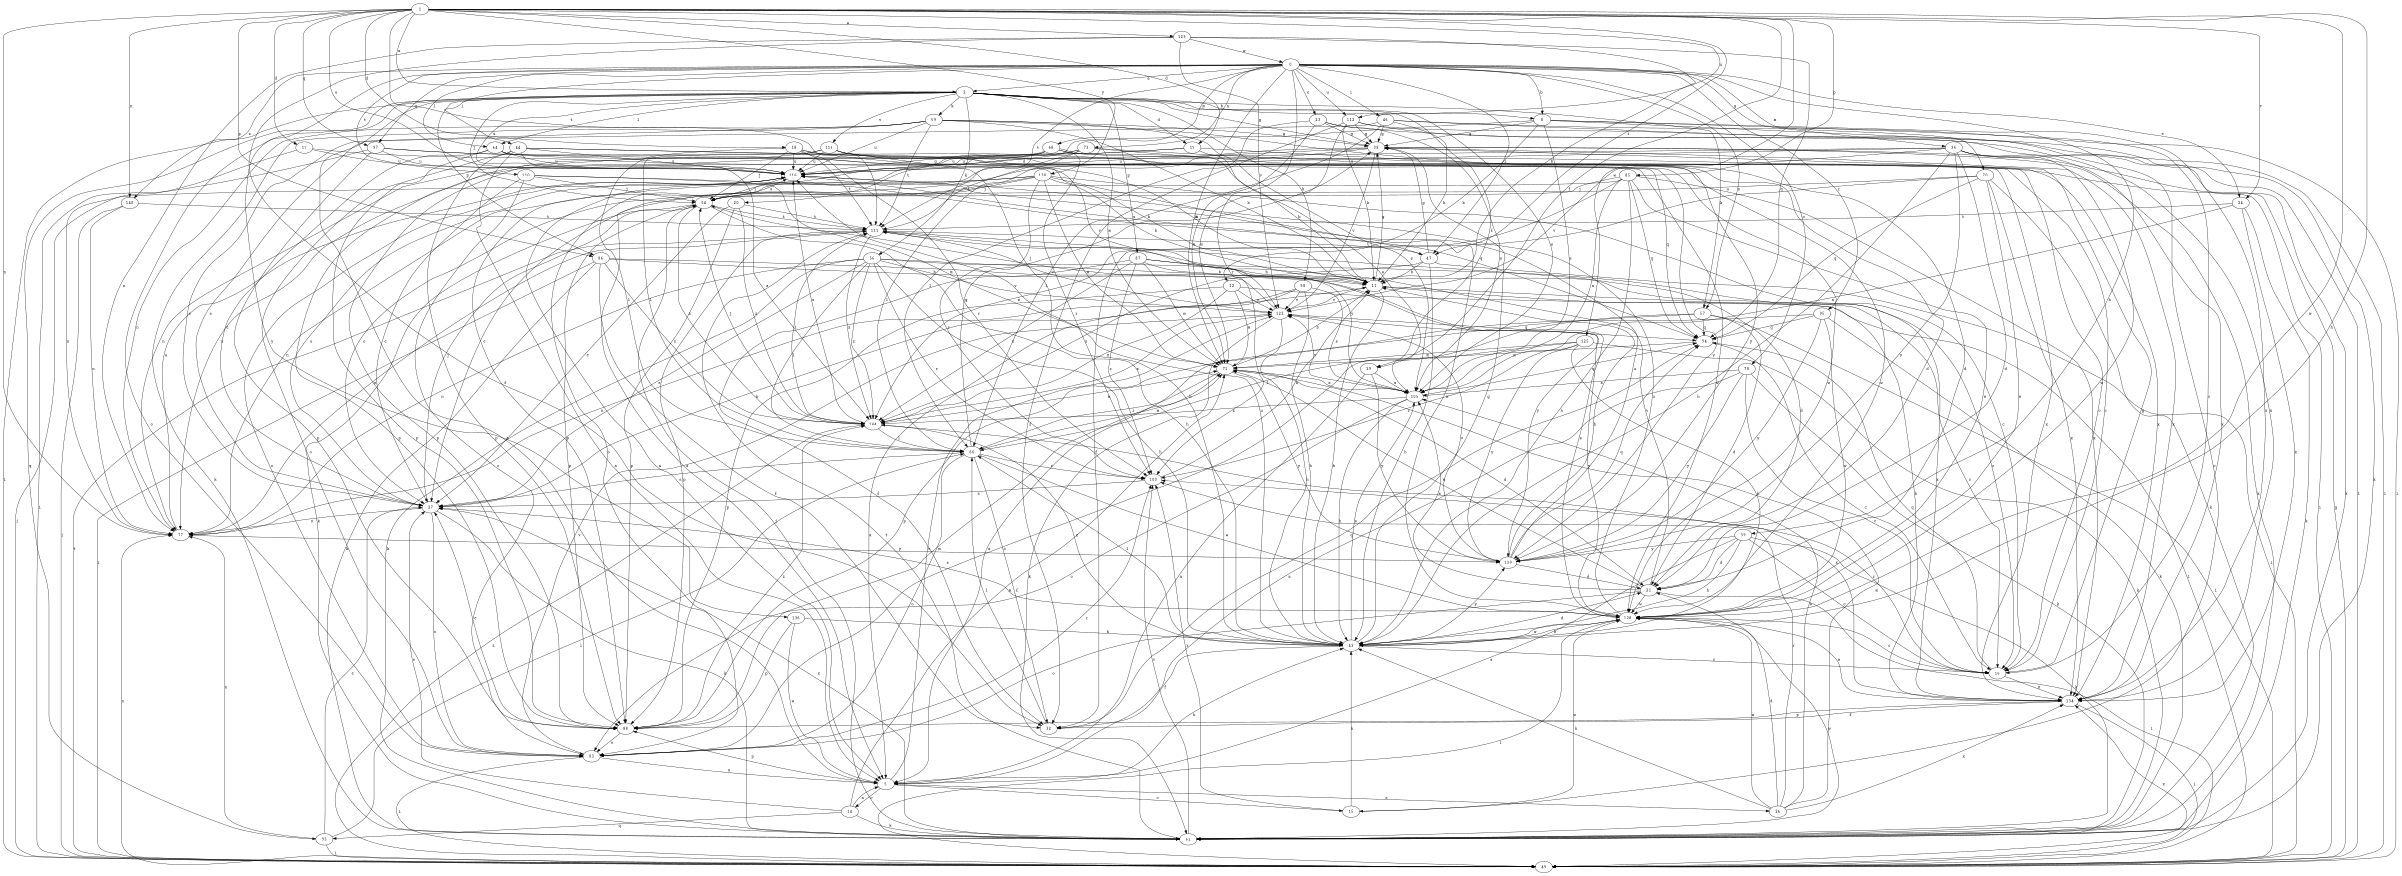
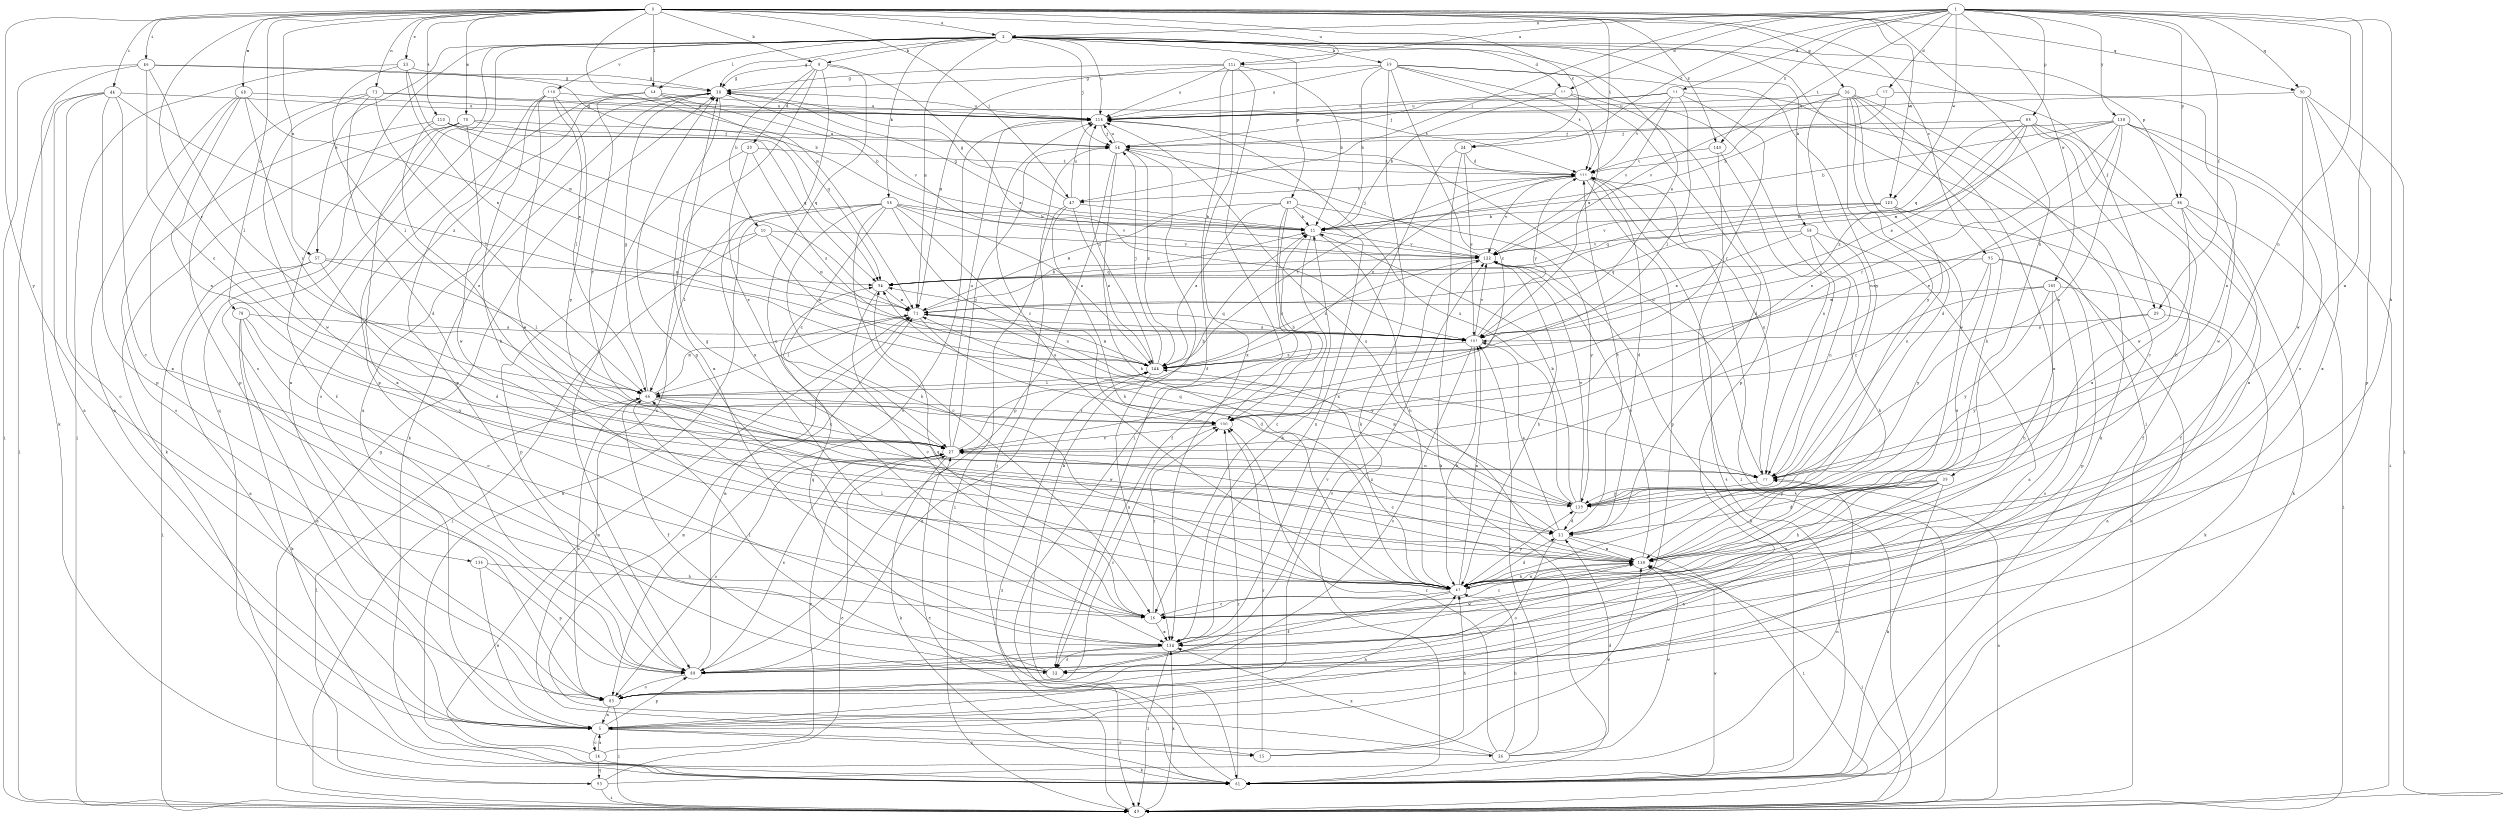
edge "123" -> "0": reversed
edge "1" -> "116": now "112" -> "116"
node "97": label "97" -> "90"
edge "24" -> "111": label "t" -> "d"
node "12": label "12" -> "10"
node "125": label "125" -> "165"
